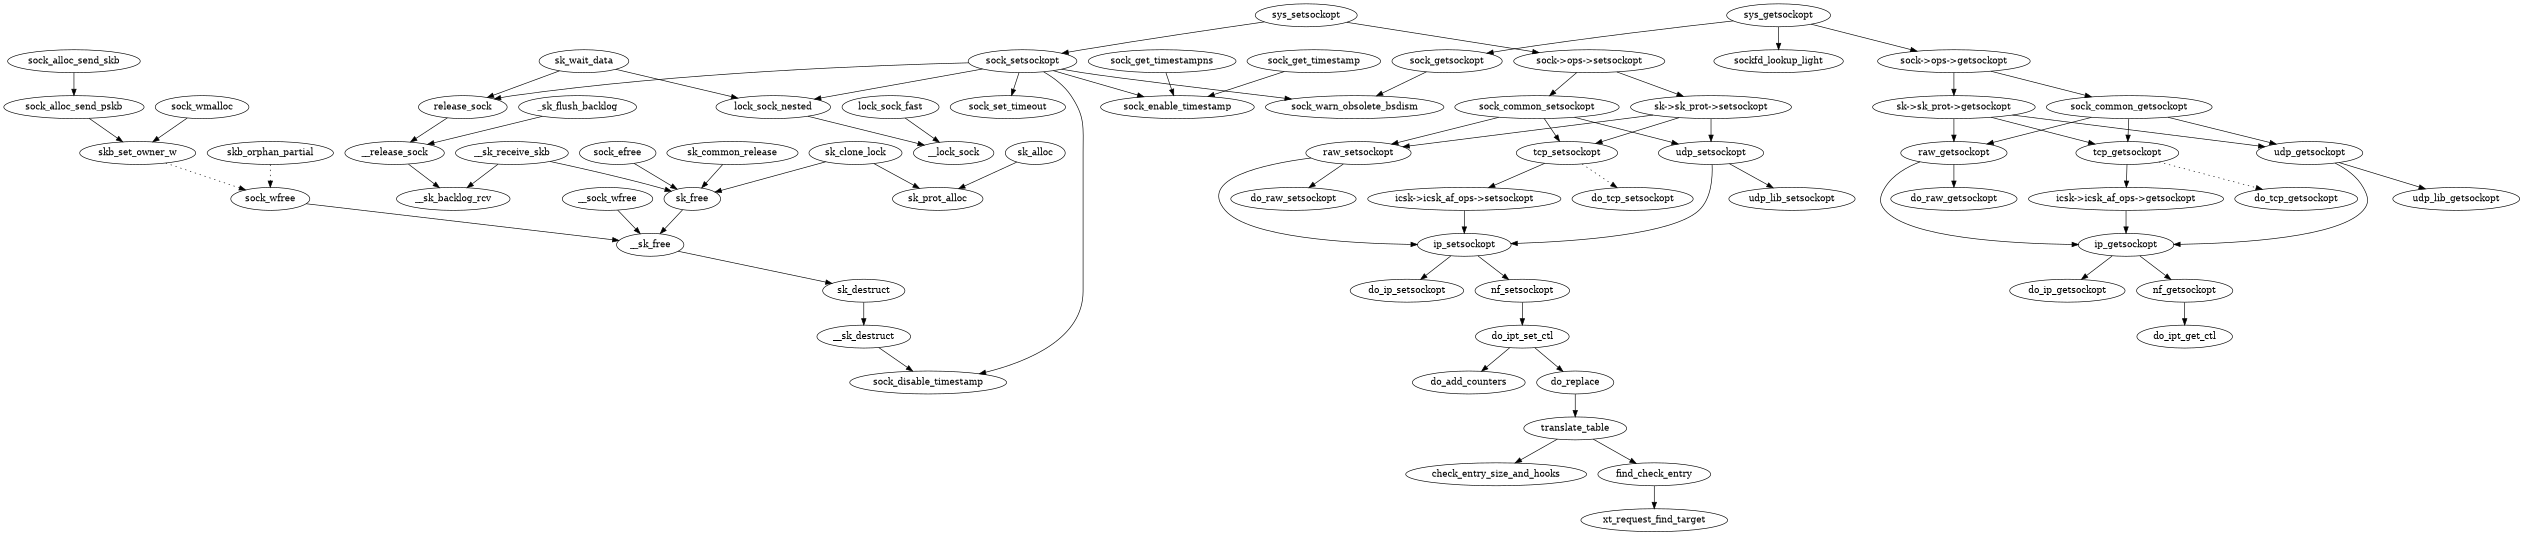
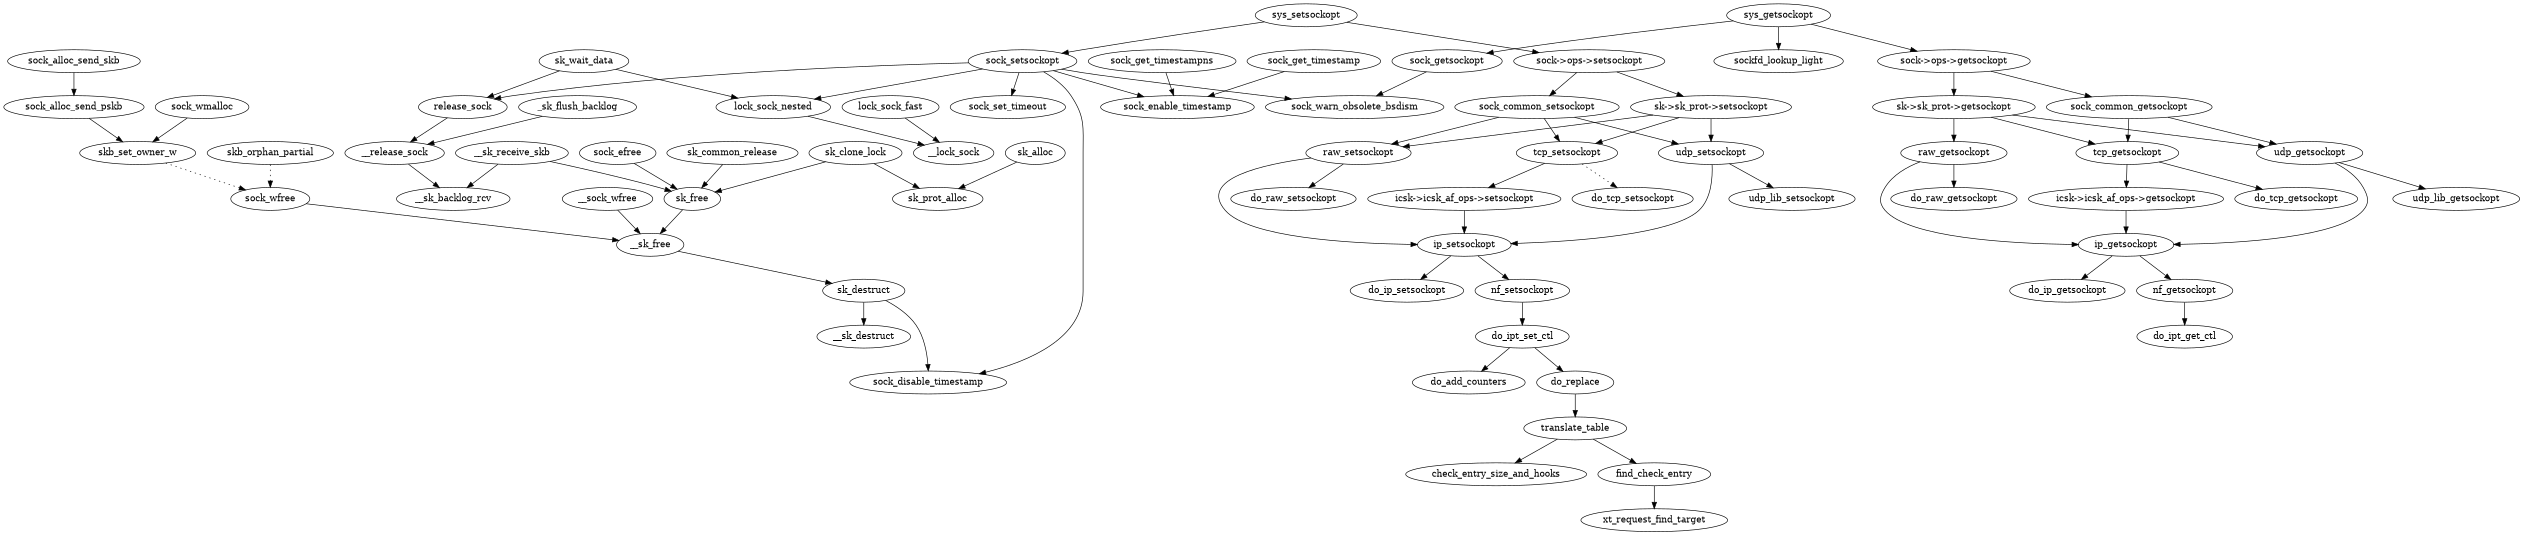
edge "sock_common_getsockopt" -> "raw_getsockopt": removed
edge "tcp_getsockopt" -> "do_tcp_getsockopt": style dotted -> solid
edge "__sk_destruct" -> "sock_disable_timestamp": now "sk_destruct" -> "sock_disable_timestamp"
